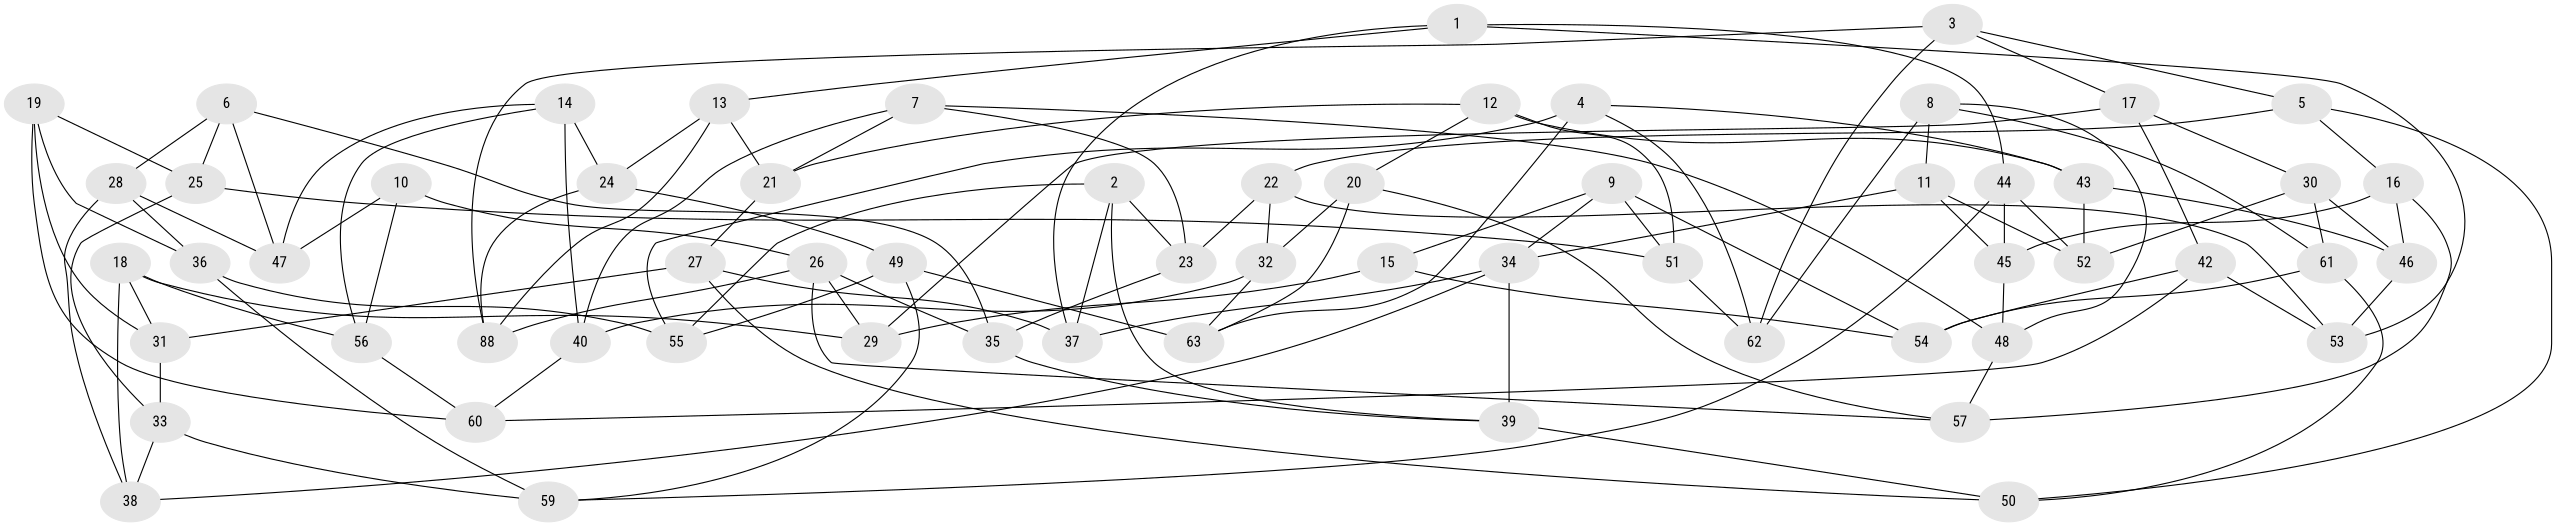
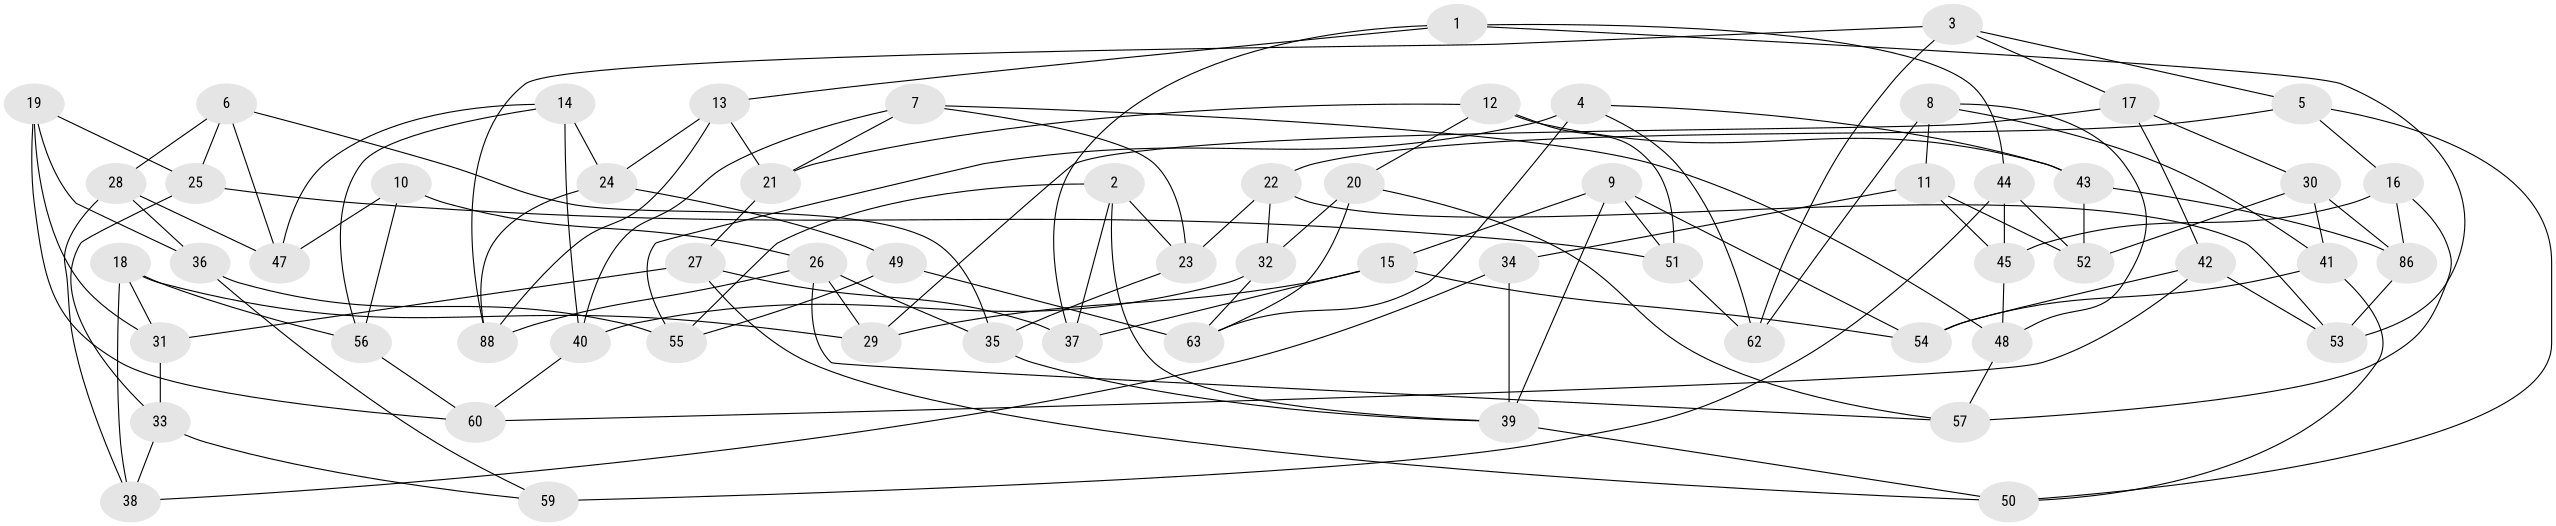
edge "9" -- "34": now "9" -- "39"
node "61": label "61" -> "41"
node "46": label "46" -> "86"
edge "34" -- "37": now "15" -- "37"
edge "49" -- "59": removed
